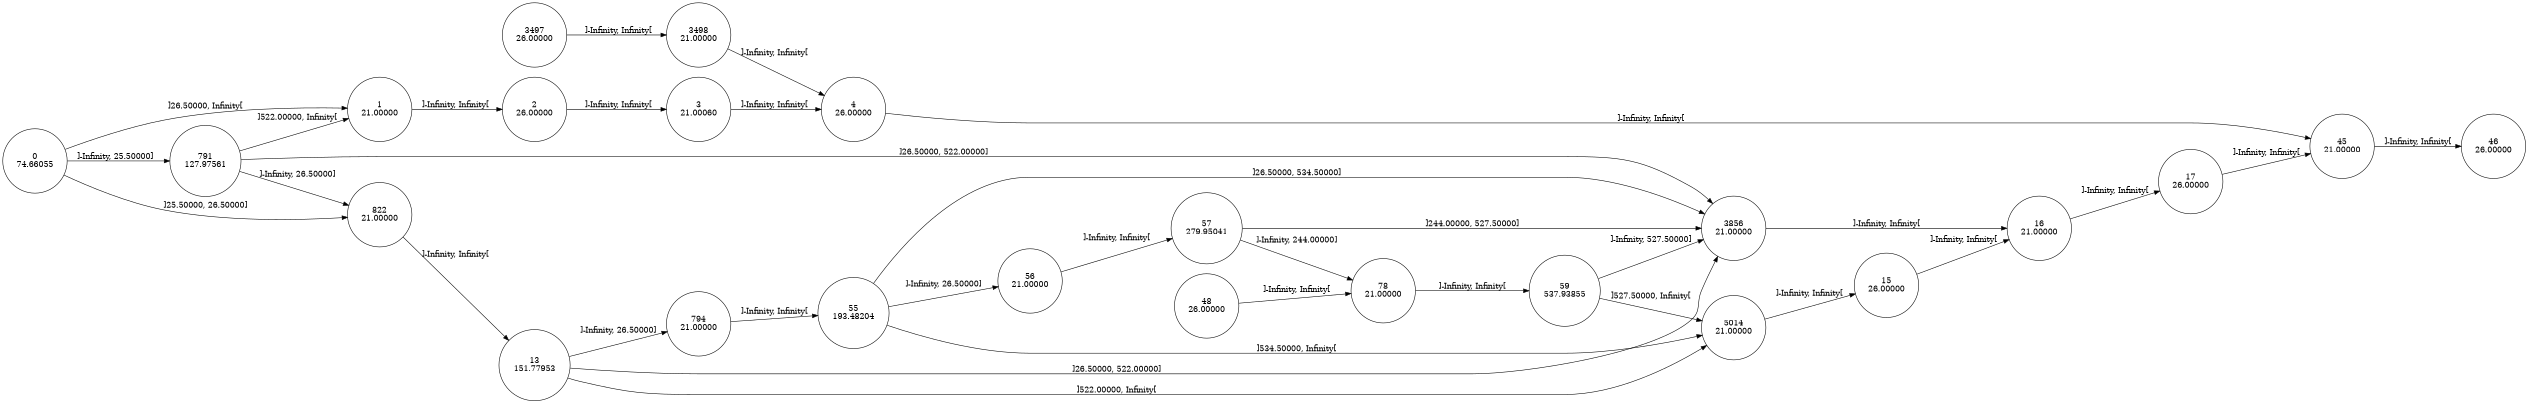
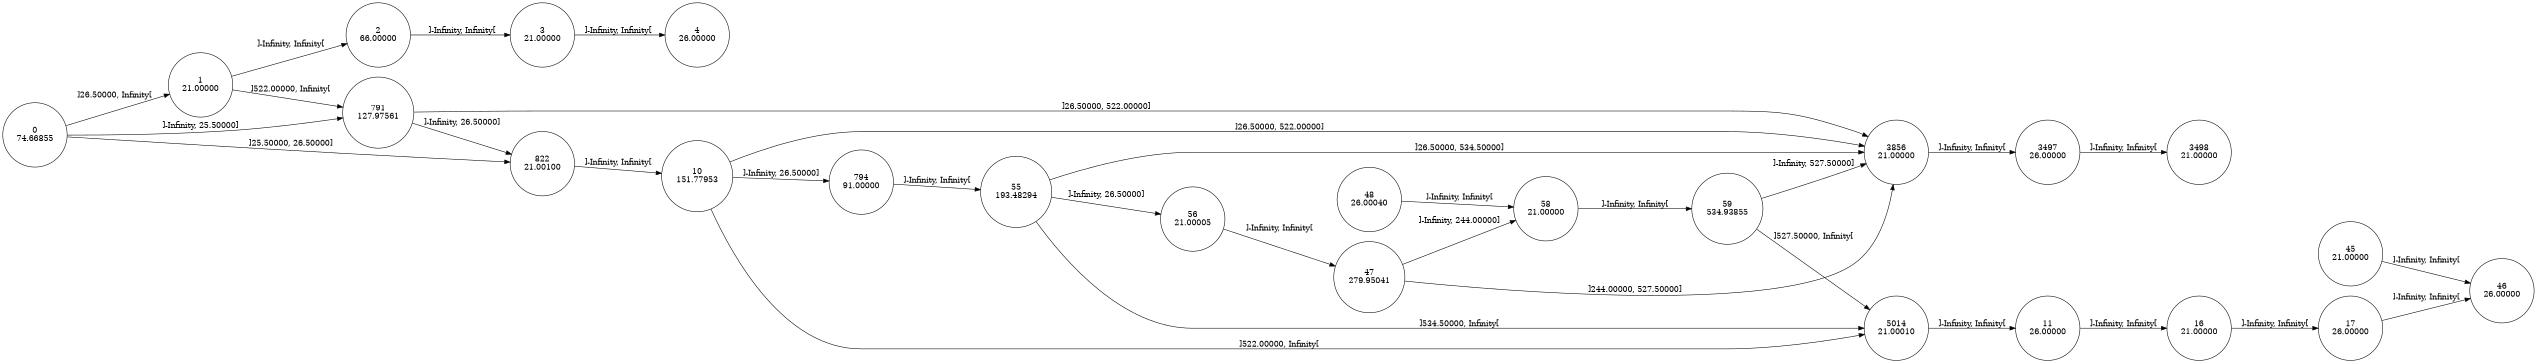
edge "3498 21.00000" -> "4 26.00000": removed, label "]-Infinity, Infinity["
node "2 26.00000": label "2 26.00000" -> "2 66.00000"
node "3 21.00060": label "3 21.00060" -> "3 21.00000"
edge "4 26.00000" -> "45 21.00000": removed, label "]-Infinity, Infinity["
edge "791 127.97561" -> "1 21.00000": reversed
node "0 74.66055": label "0 74.66055" -> "0 74.66855"
edge "17 26.00000" -> "45 21.00000": now "17 26.00000" -> "46 26.00000"
node "822 21.00000": label "822 21.00000" -> "822 21.00100"
node "57 279.95041": label "57 279.95041" -> "47 279.95041"
edge "3856 21.00000" -> "16 21.00000": now "3856 21.00000" -> "3497 26.00000"
node "56 21.00000": label "56 21.00000" -> "56 21.00005"
node "15 26.00000": label "15 26.00000" -> "11 26.00000"
node "78 21.00000": label "78 21.00000" -> "58 21.00000"
node "59 537.93855": label "59 537.93855" -> "59 534.93855"
node "48 26.00000": label "48 26.00000" -> "48 26.00040"
node "55 193.48204": label "55 193.48204" -> "55 193.48294"
node "794 21.00000": label "794 21.00000" -> "794 91.00000"
node "5014 21.00000": label "5014 21.00000" -> "5014 21.00010"
node "13 151.77953": label "13 151.77953" -> "10 151.77953"
